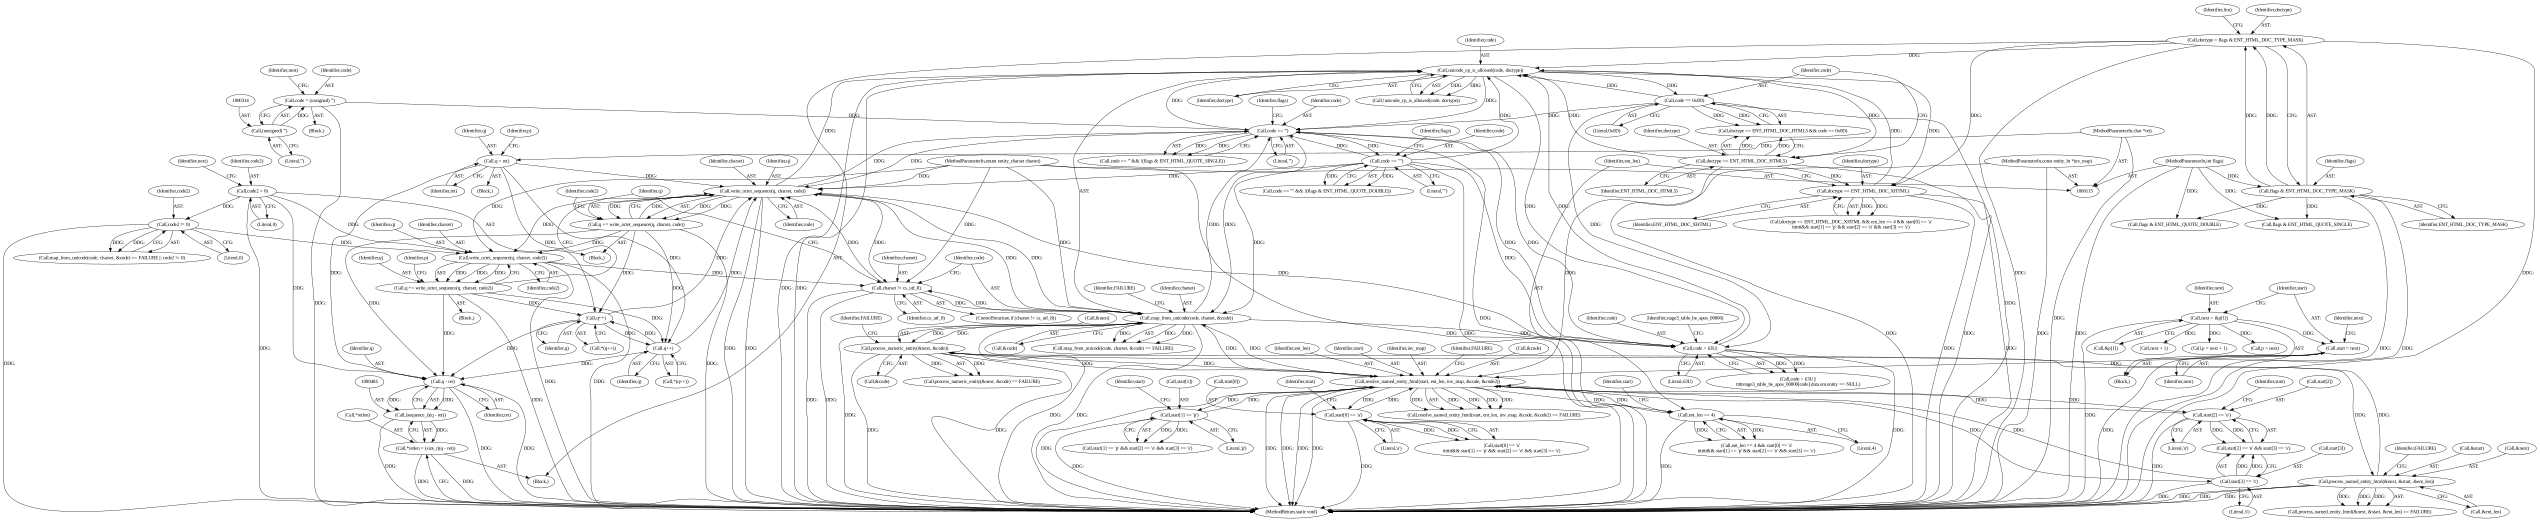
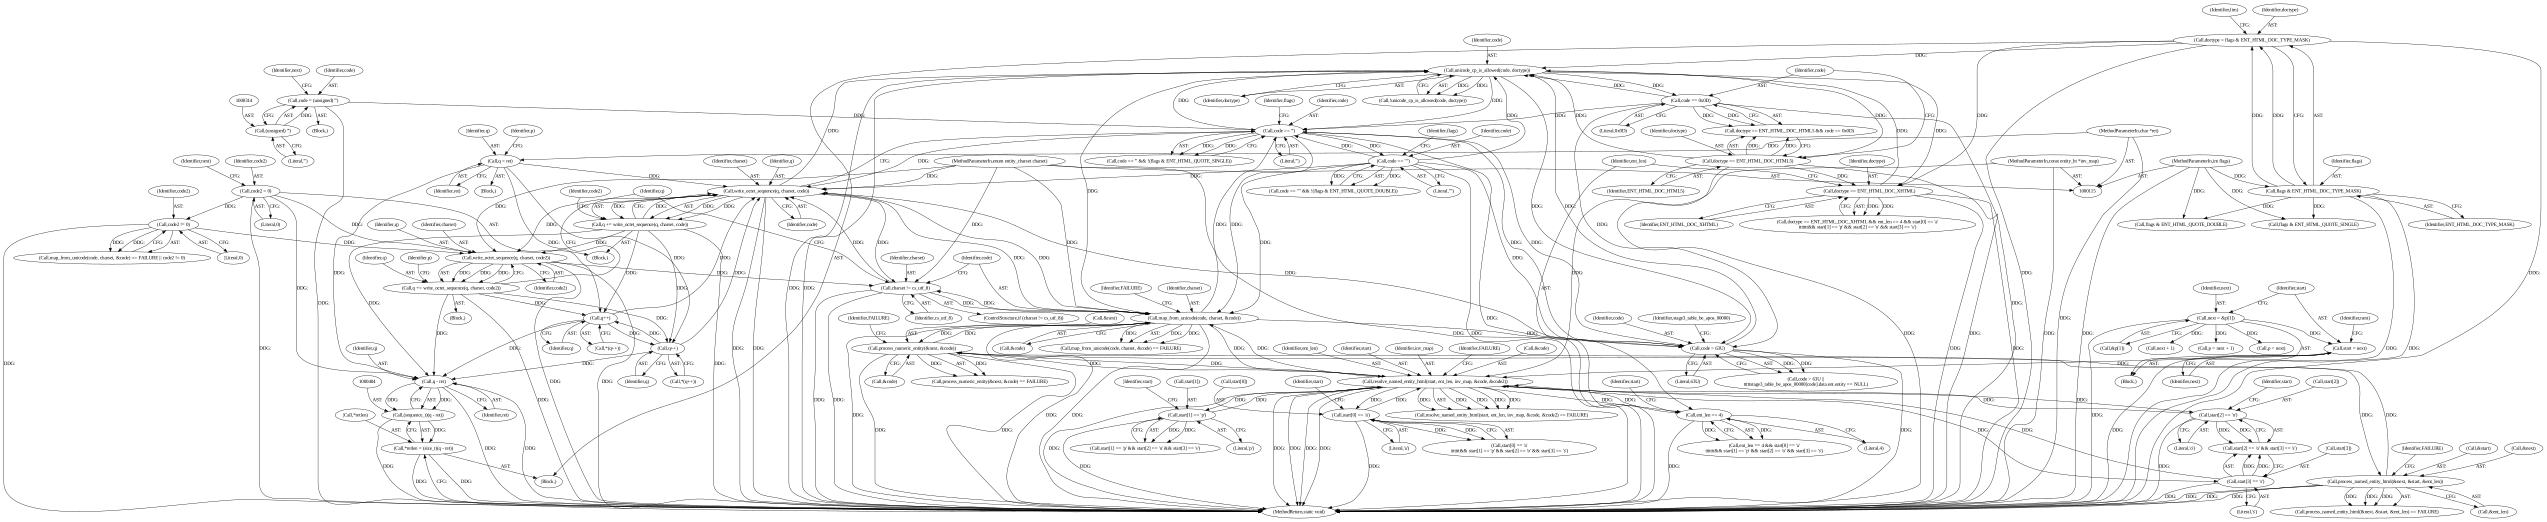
edge "(Call,write_octet_sequence(q, charset, code))" -> "(Call,code == ''')": label "DDG: " -> "CFG: "
edge "(Call,map_from_unicode(code, charset, &code))" -> "(Call,unicode_cp_is_allowed(code, doctype))": label "AST: " -> "DDG: "
